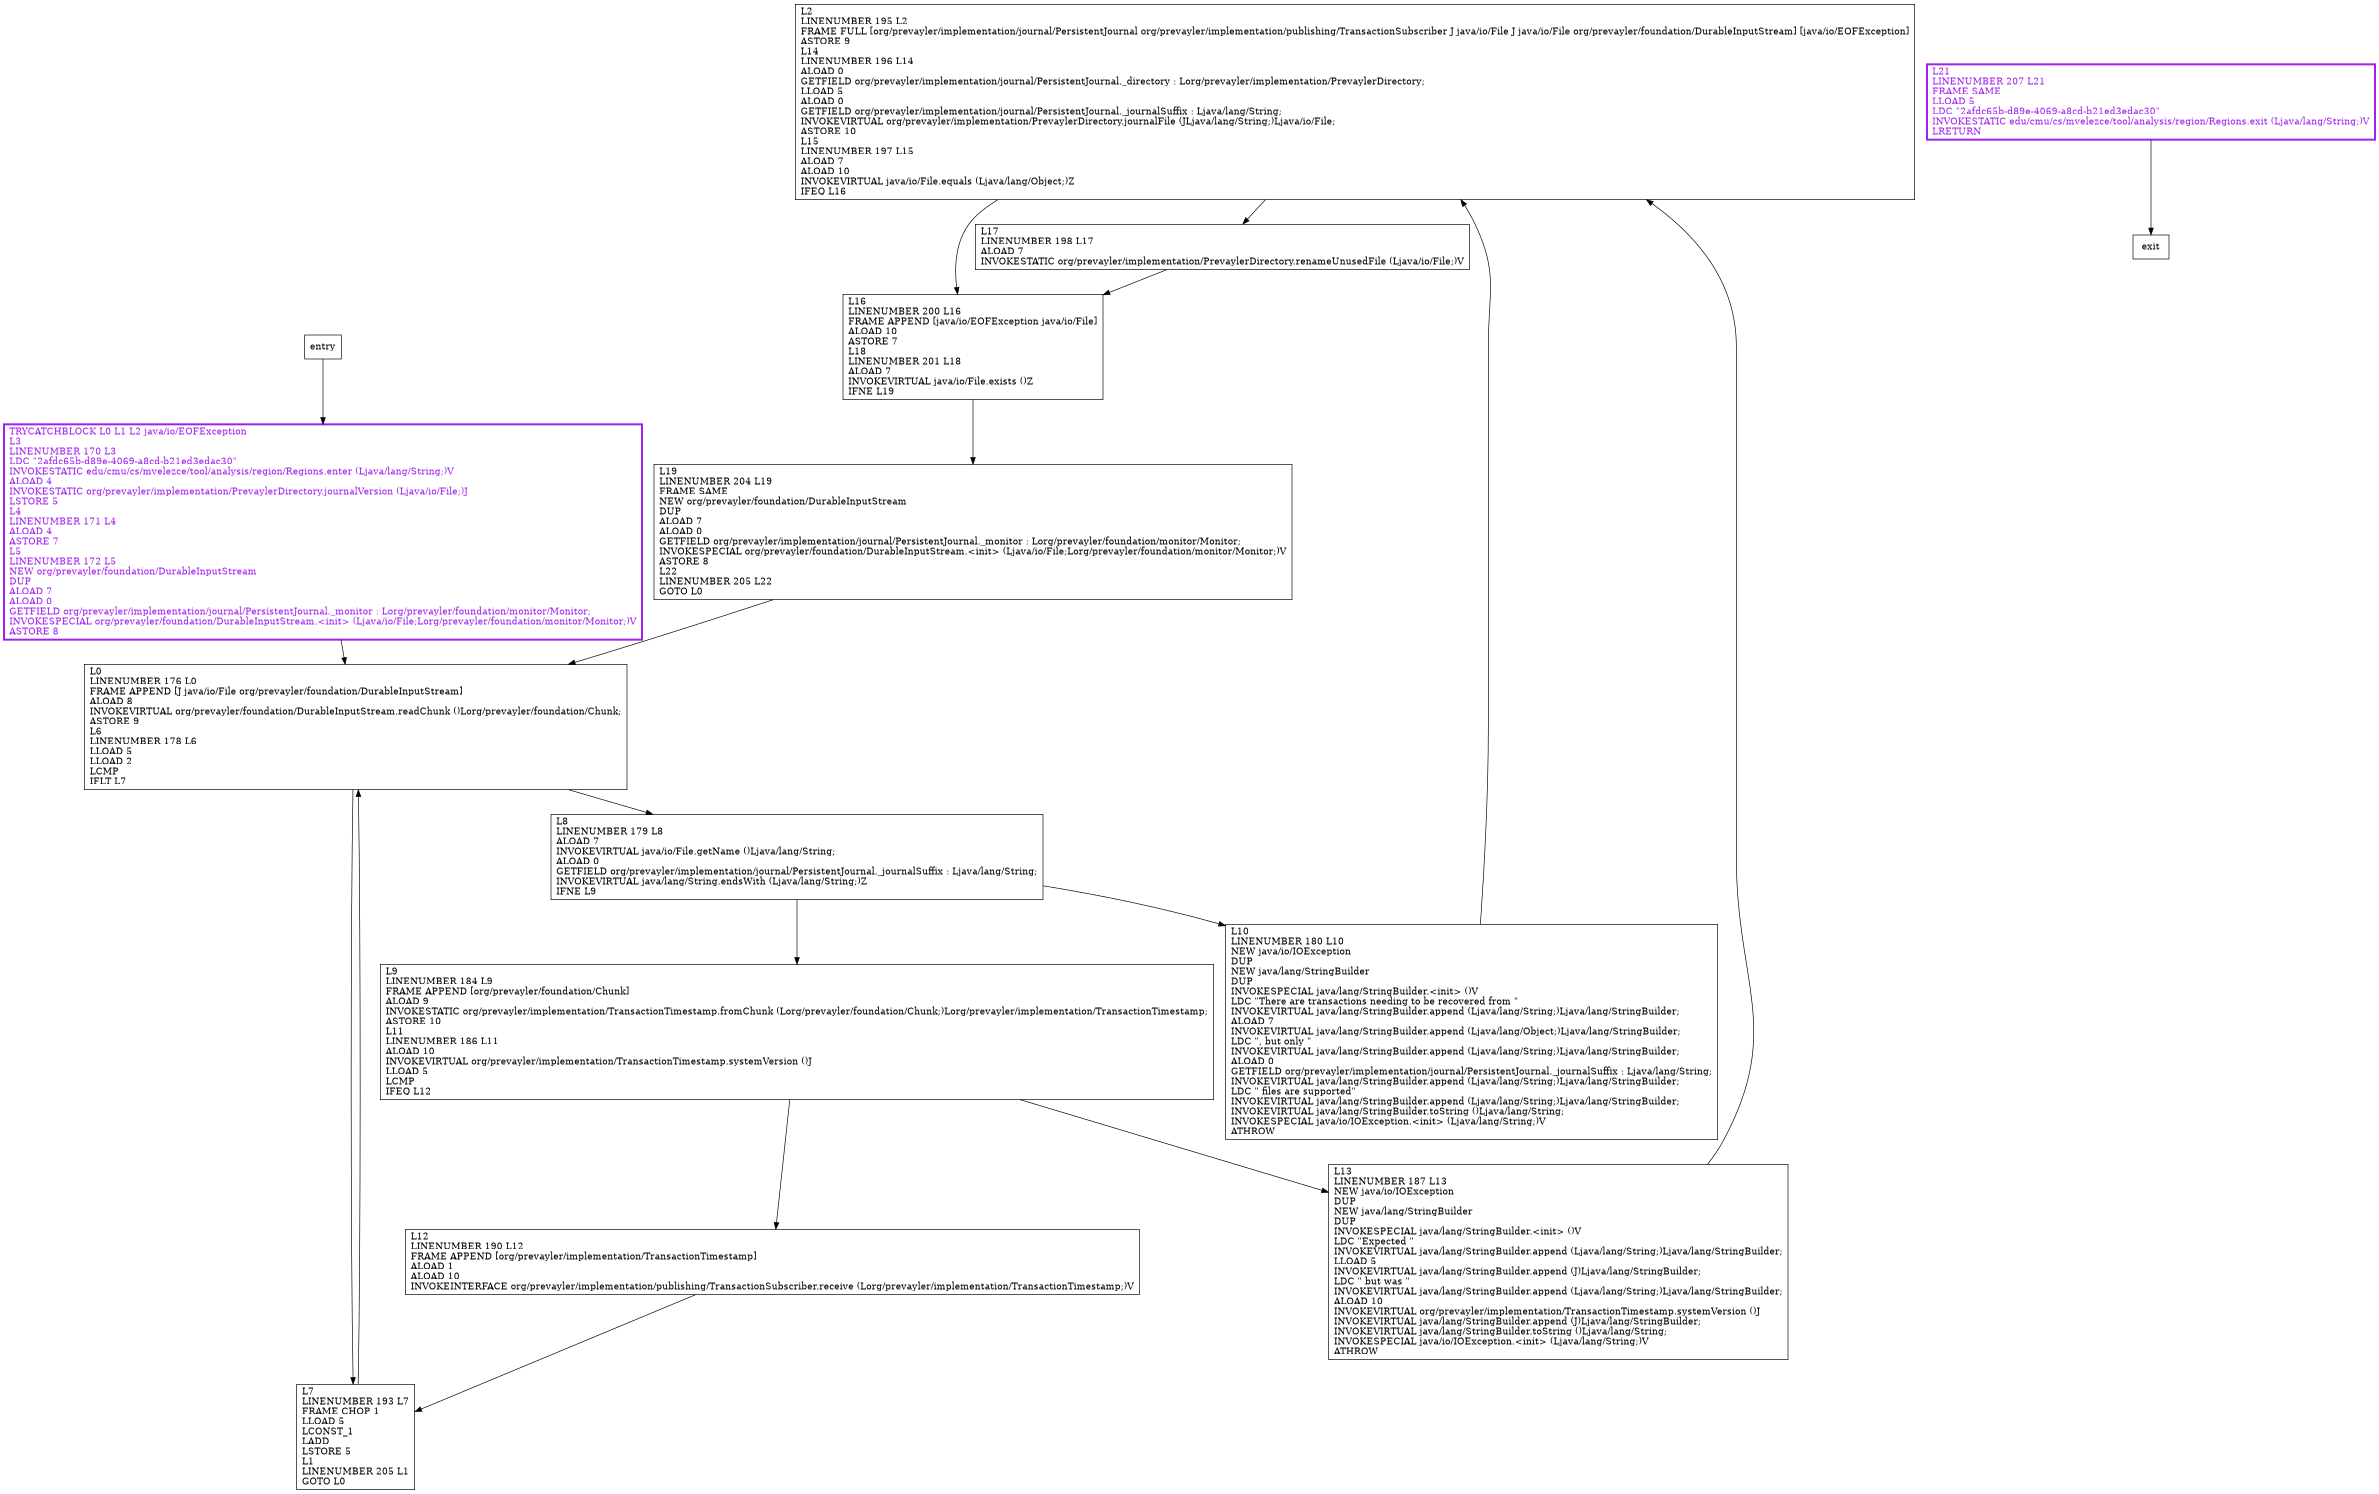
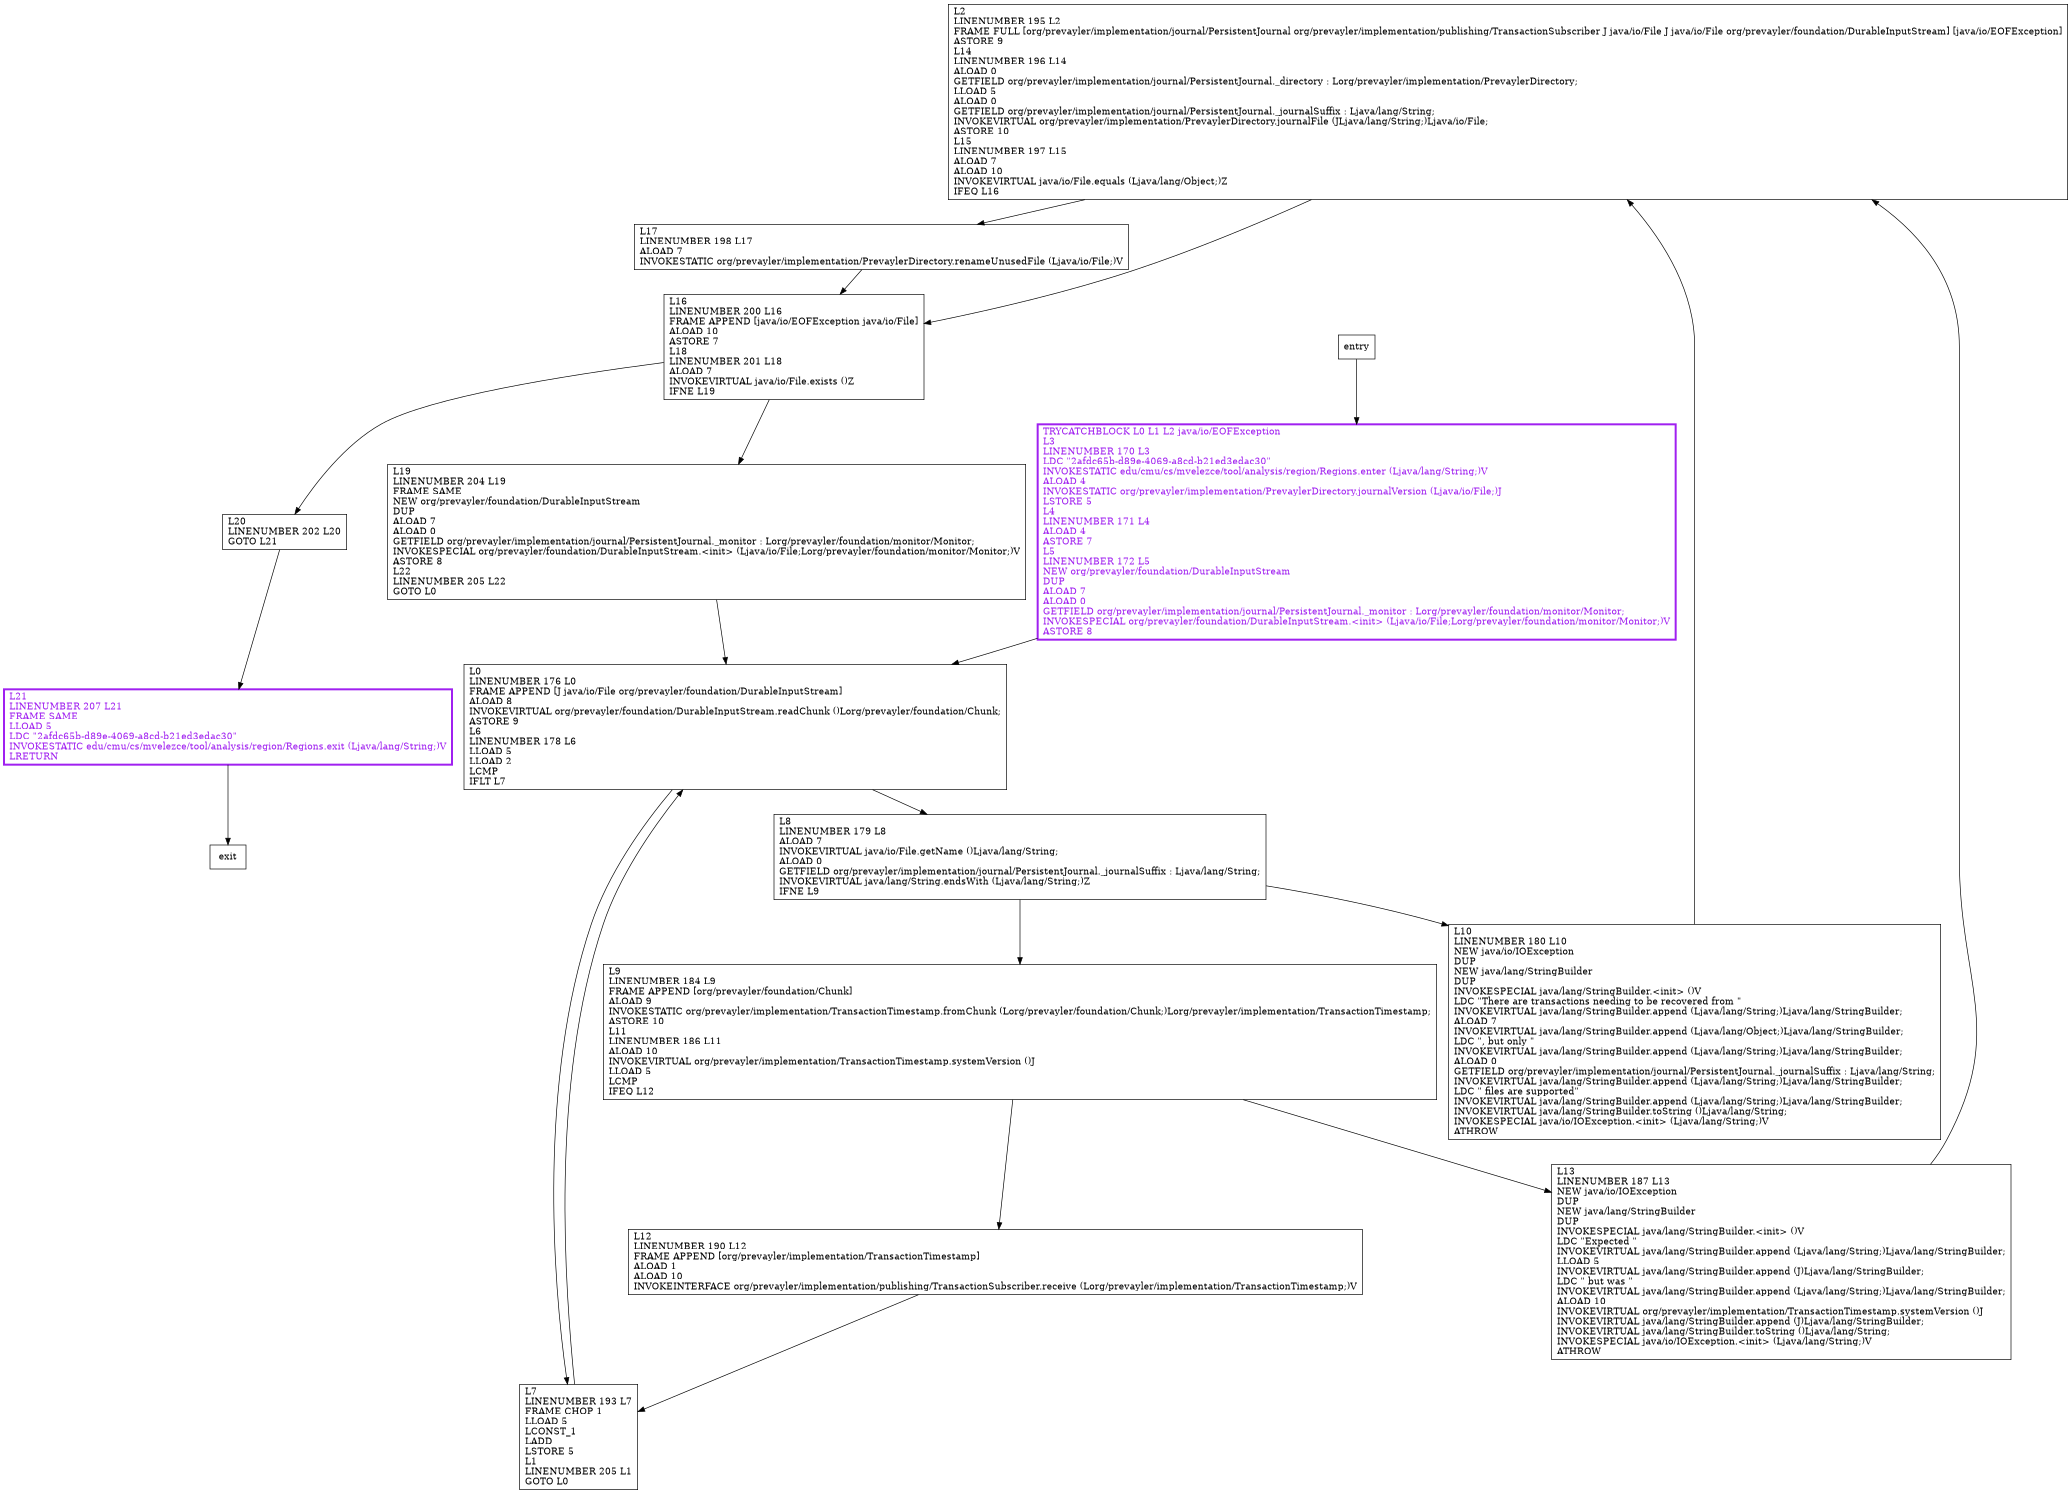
node "L20 LINENUMBER 202 L20 GOTO L21": added
